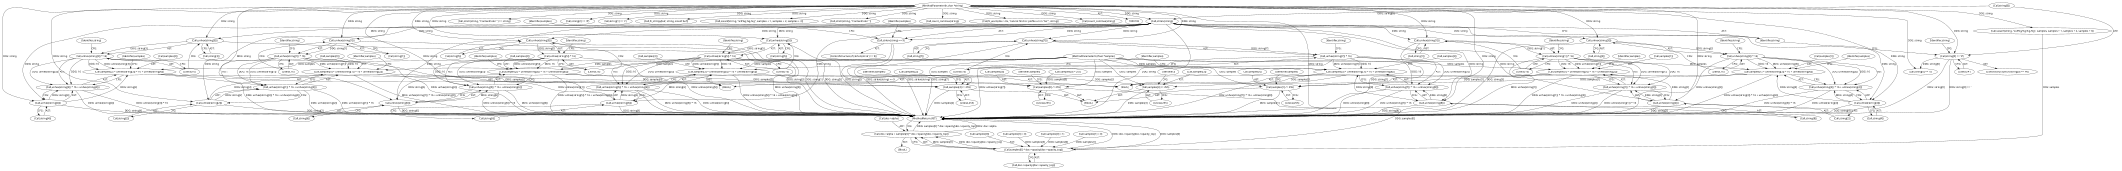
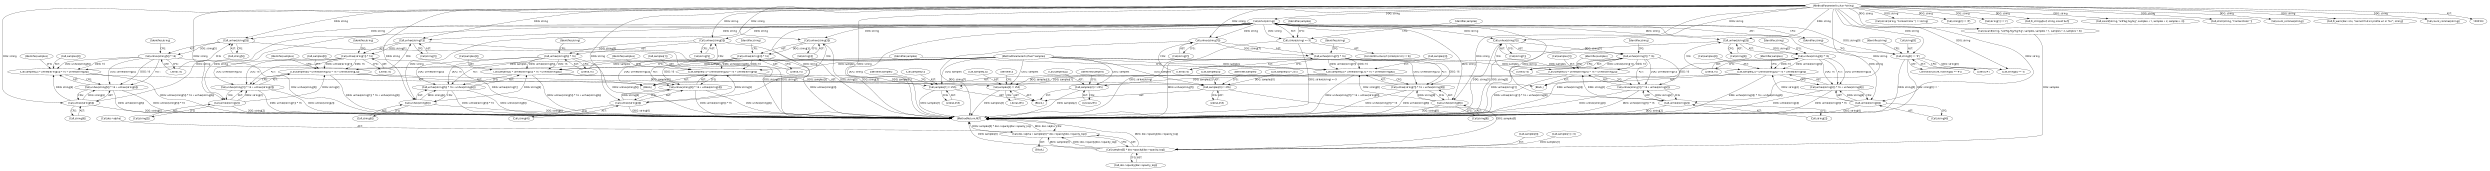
edge "(Call,string[0])" -> "(Call,strlen(string))": now "(Call,string[0] == '#')" -> "(Call,strlen(string))"
edge "(Call,samples[2] = unhex(string[5]) * 16 + unhex(string[6]))" -> "(Call,samples[2] /= 255)": removed, label "DDG: samples[2]"
edge "(Call,samples[1] = unhex(string[3]) * 16 + unhex(string[4]))" -> "(MethodReturn,RET)": removed, label "DDG: unhex(string[3]) * 16 + unhex(string[4])"
node "(Call,samples[3] = 0)": removed
node "(Call,samples[0] = 1)": removed
